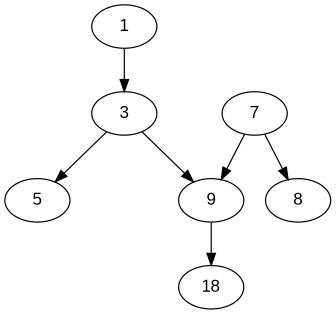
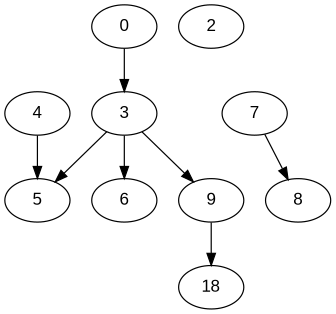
node "1": label "1" -> "0"
node "2": added
node "4": added
edge "7" -> "9": removed
node "6": added
